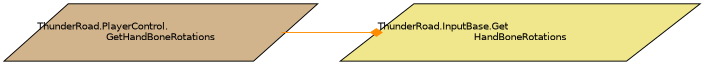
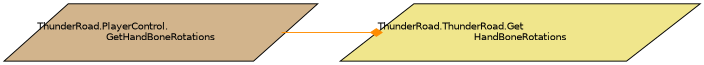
node "ThunderRoad.InputBase.Get HandBoneRotations": label "ThunderRoad.InputBase.Get HandBoneRotations" -> "ThunderRoad.ThunderRoad.Get HandBoneRotations"
